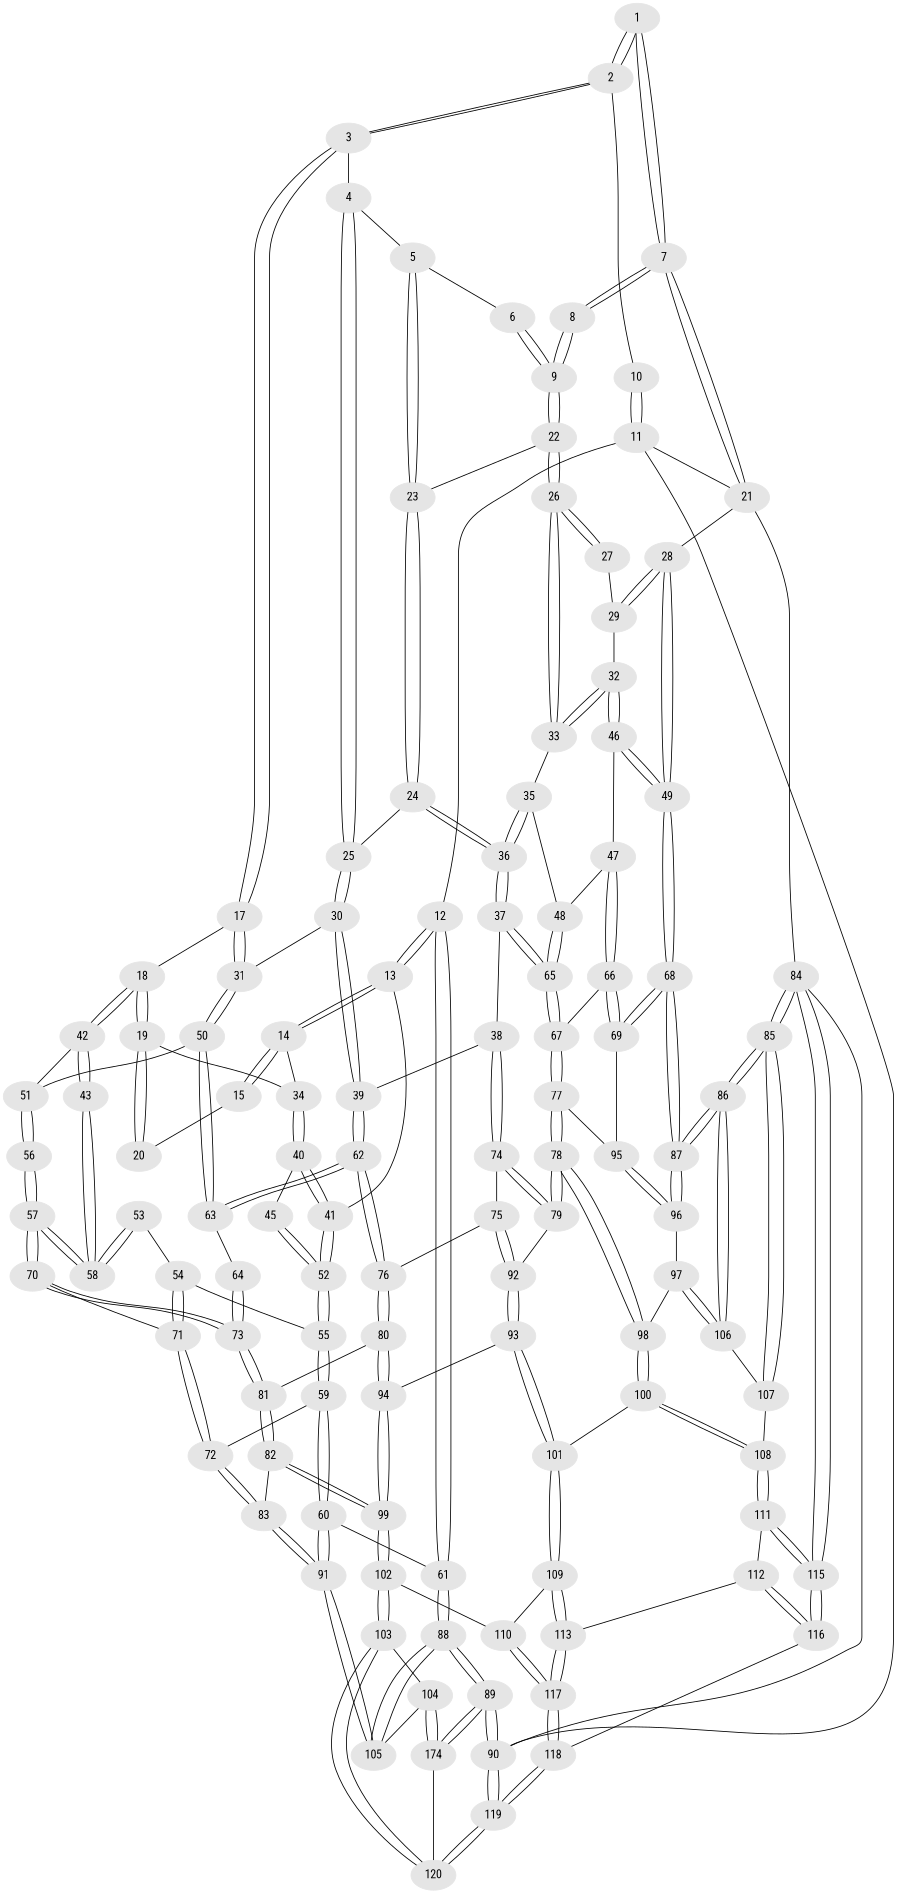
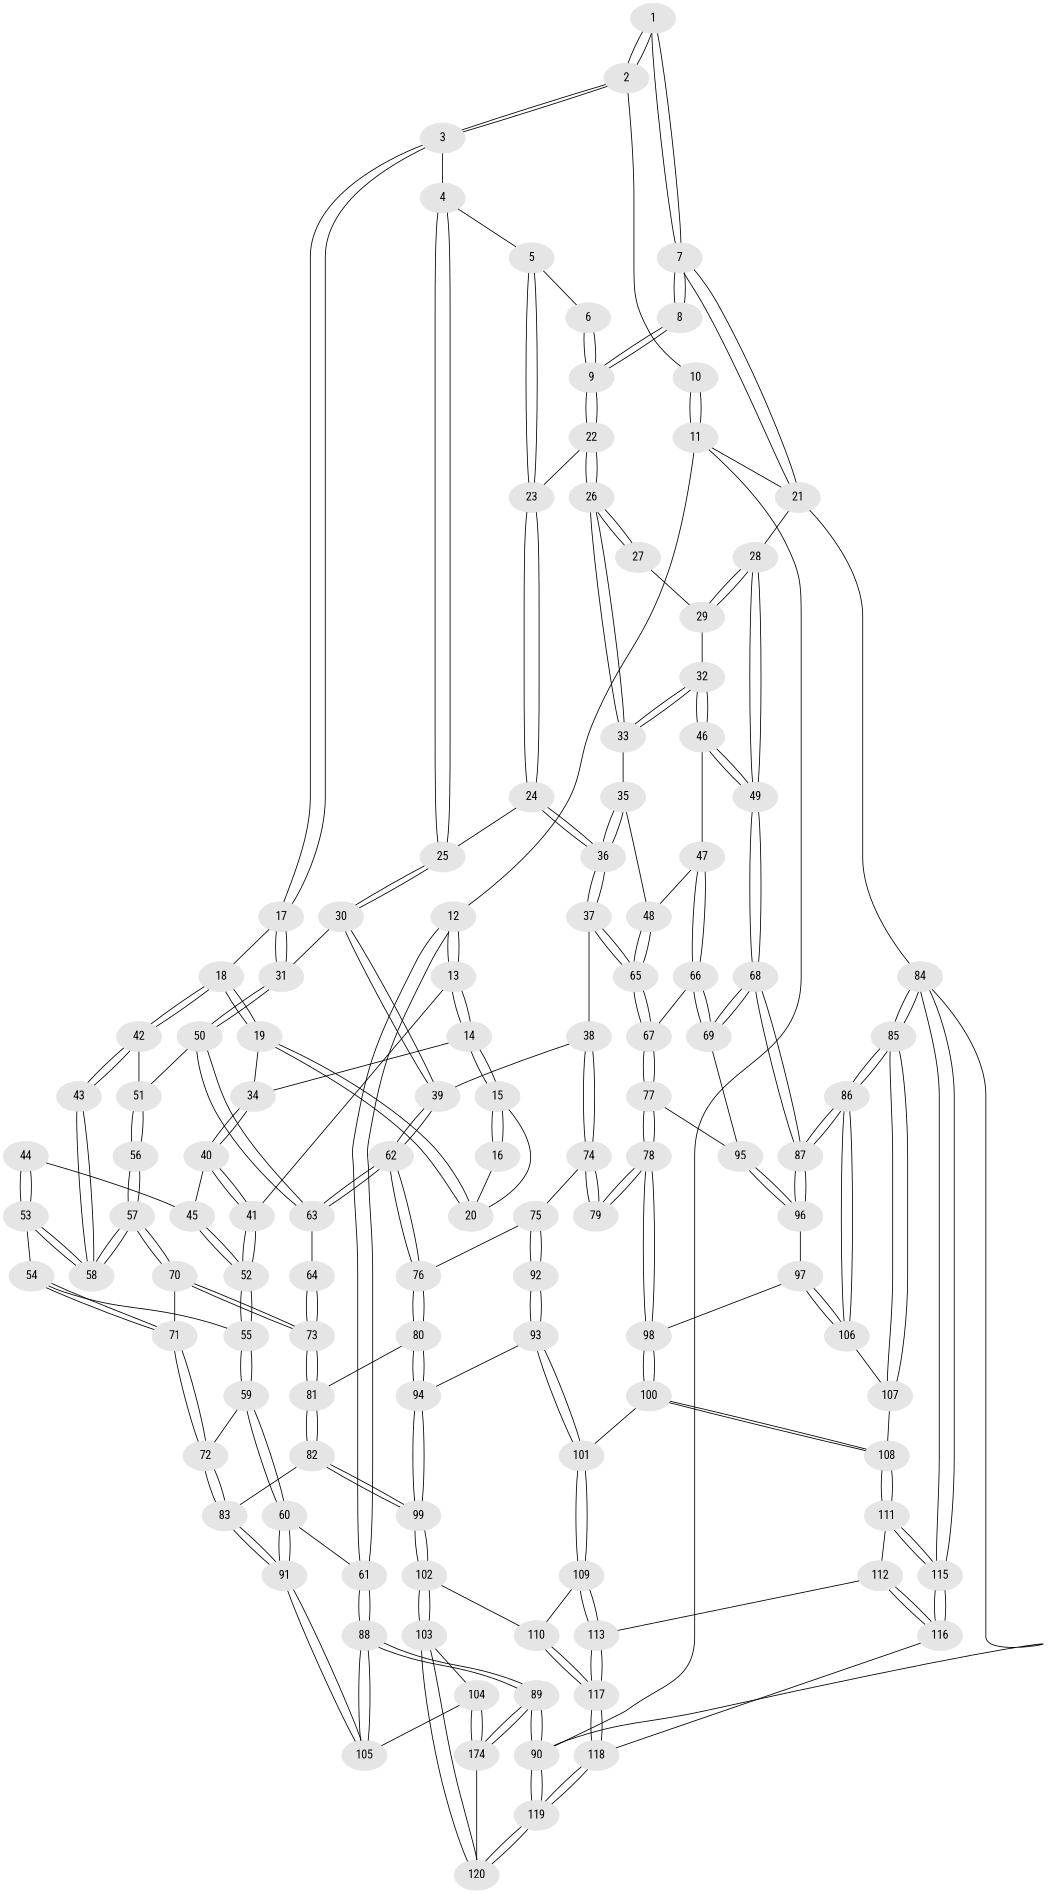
node "44": added
node "16": added
edge "79" -- "92": removed
